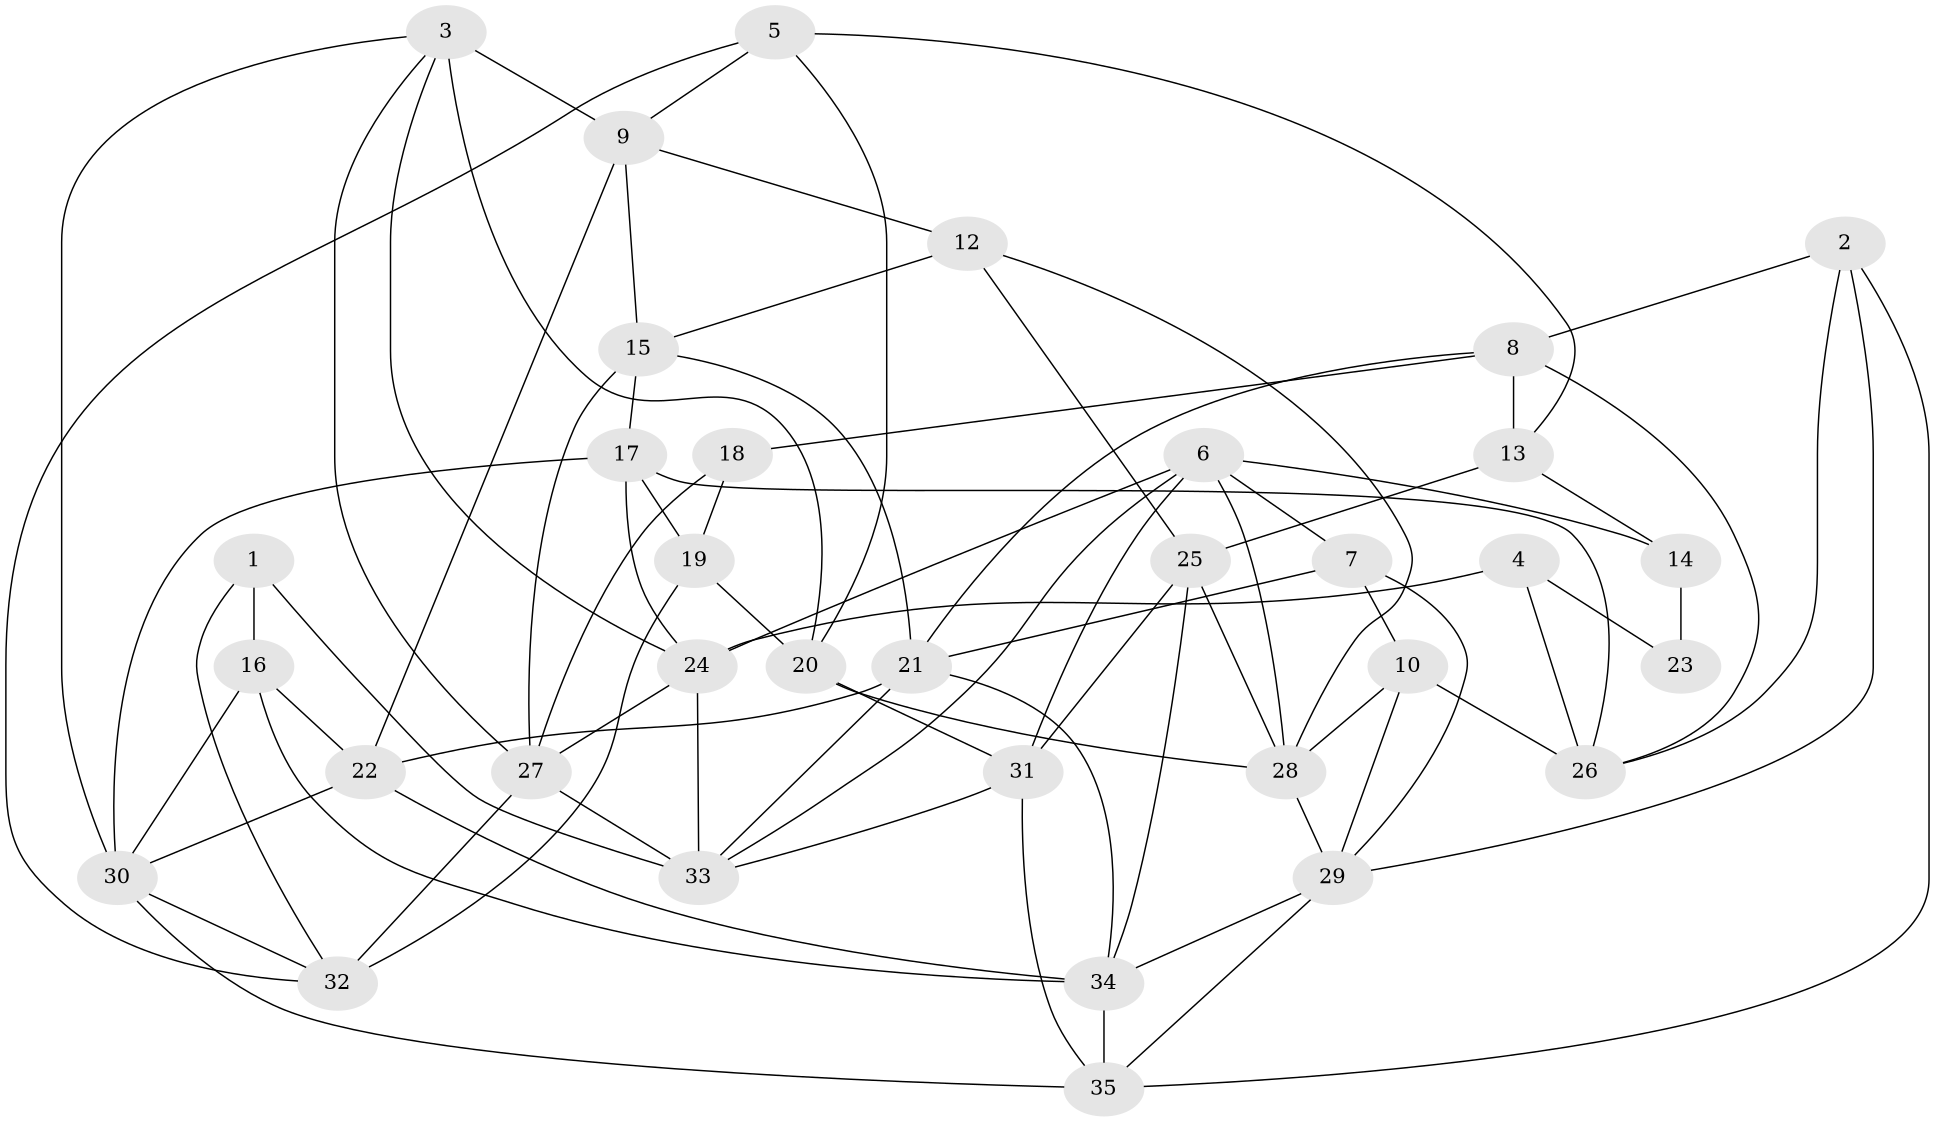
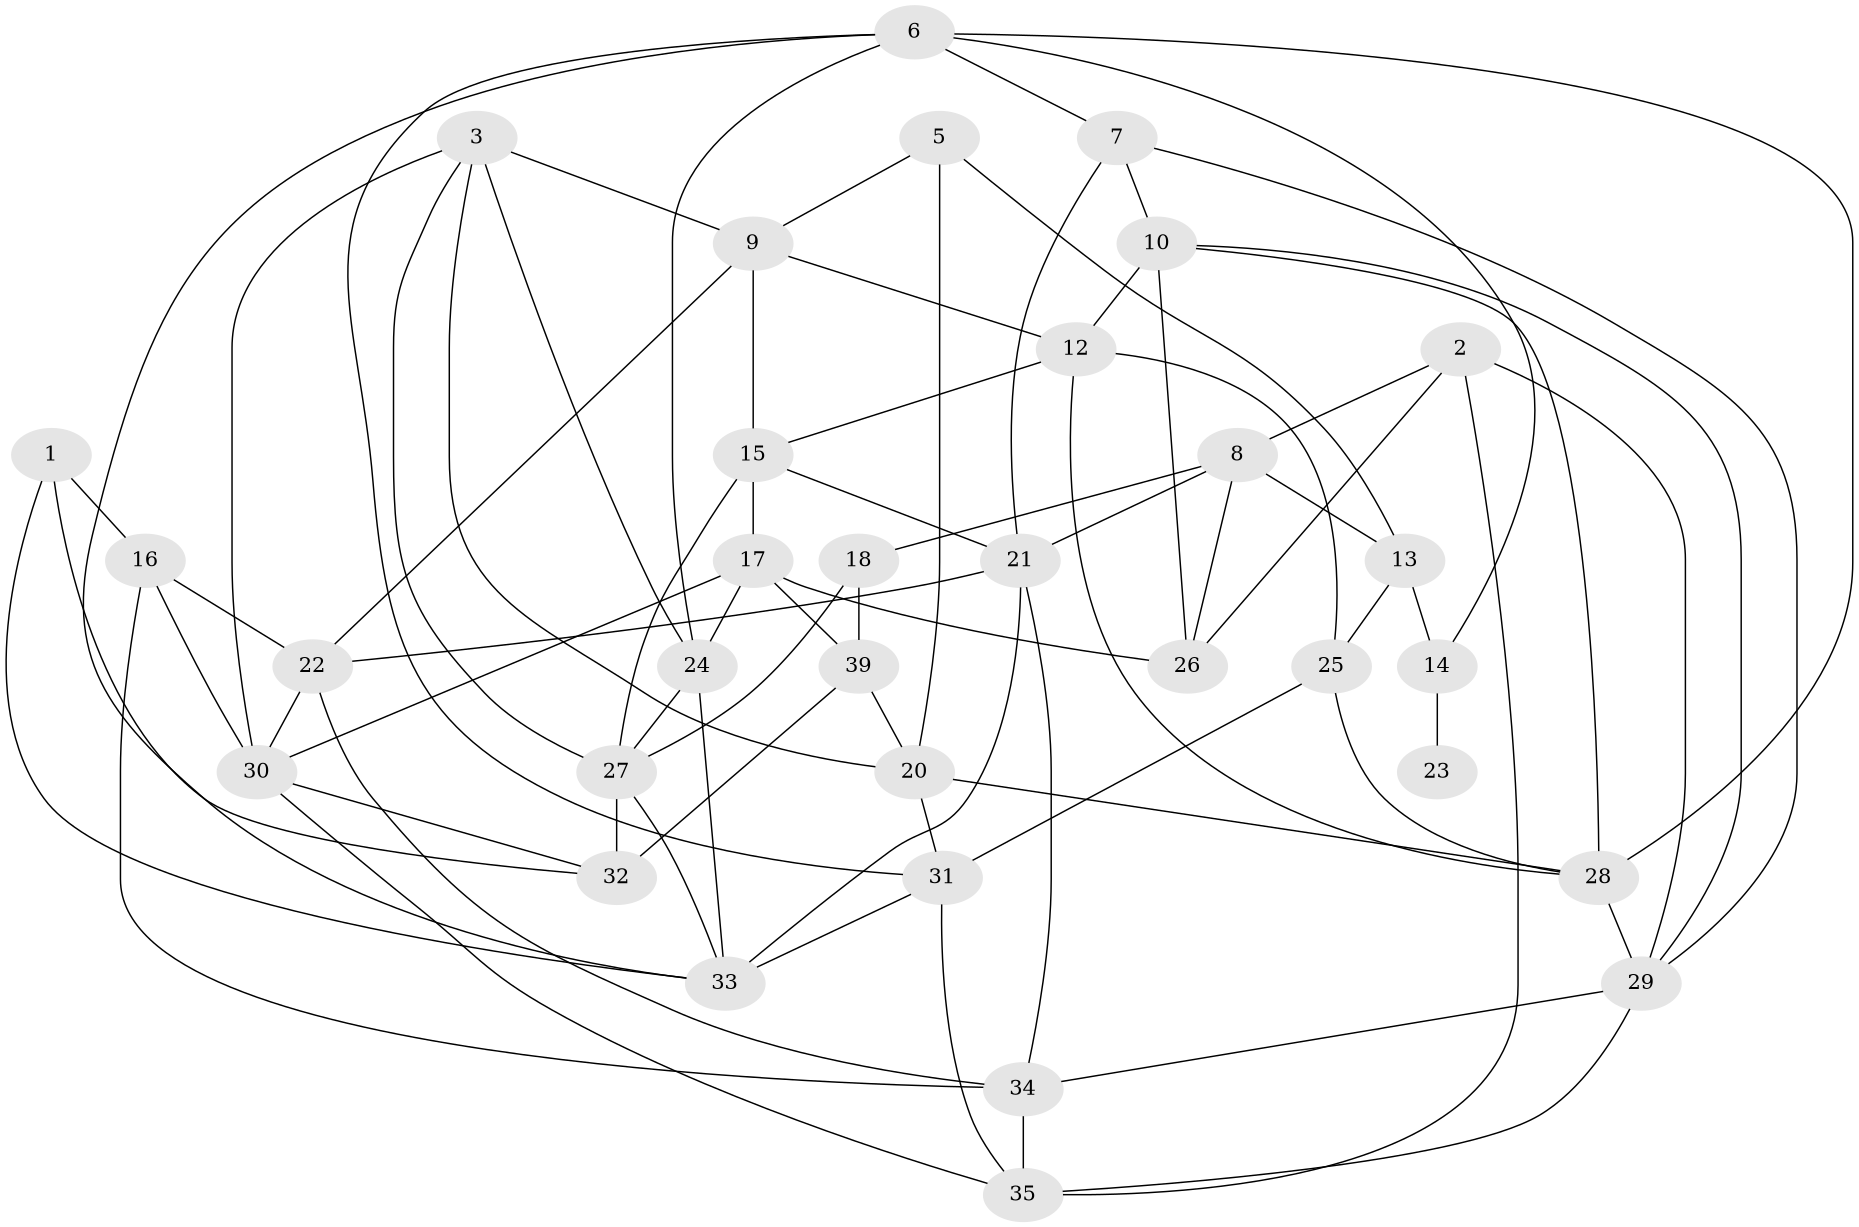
edge "10" -- "12": added
edge "5" -- "32": removed
node "19": label "19" -> "39"
node "4": removed
edge "25" -- "34": removed
